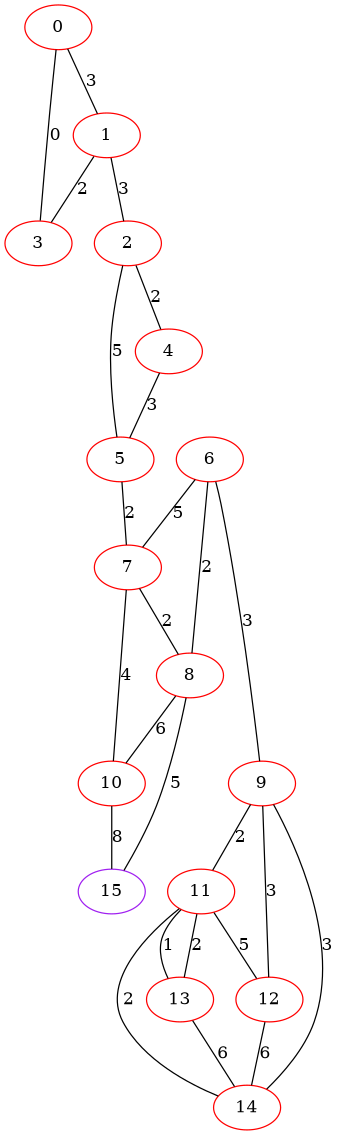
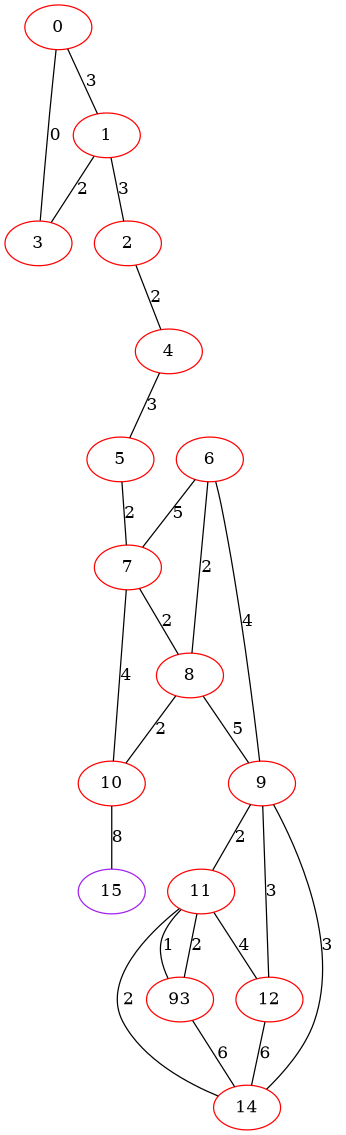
edge "2" -- "5": removed, label "5"
edge "6" -- "9": label "3" -> "4"
edge "8" -- "10": label "6" -> "2"
edge "8" -- "15": now "8" -- "9"
edge "11" -- "12": label "5" -> "4"
node "13": label "13" -> "93"
